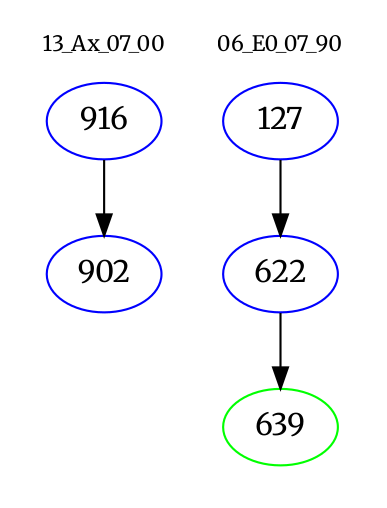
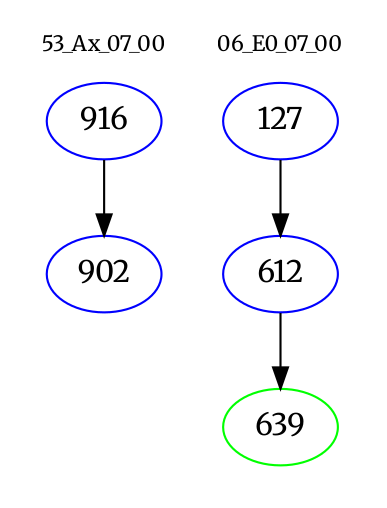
cluster "13_Ax_07_00": label "13_Ax_07_00" -> "53_Ax_07_00"
cluster "06_E0_07_90": label "06_E0_07_90" -> "06_E0_07_00"
node "622": label "622" -> "612"
